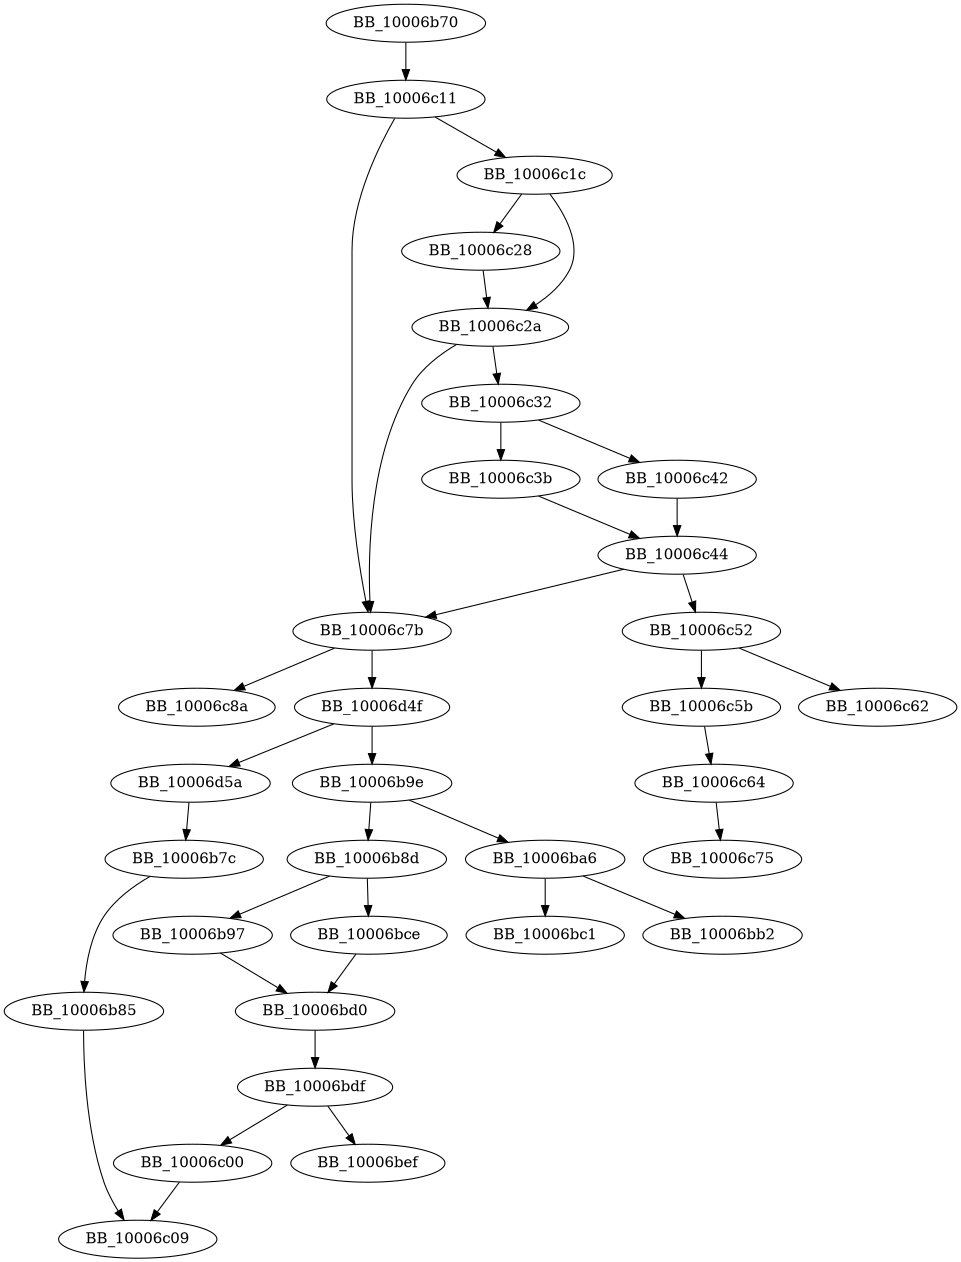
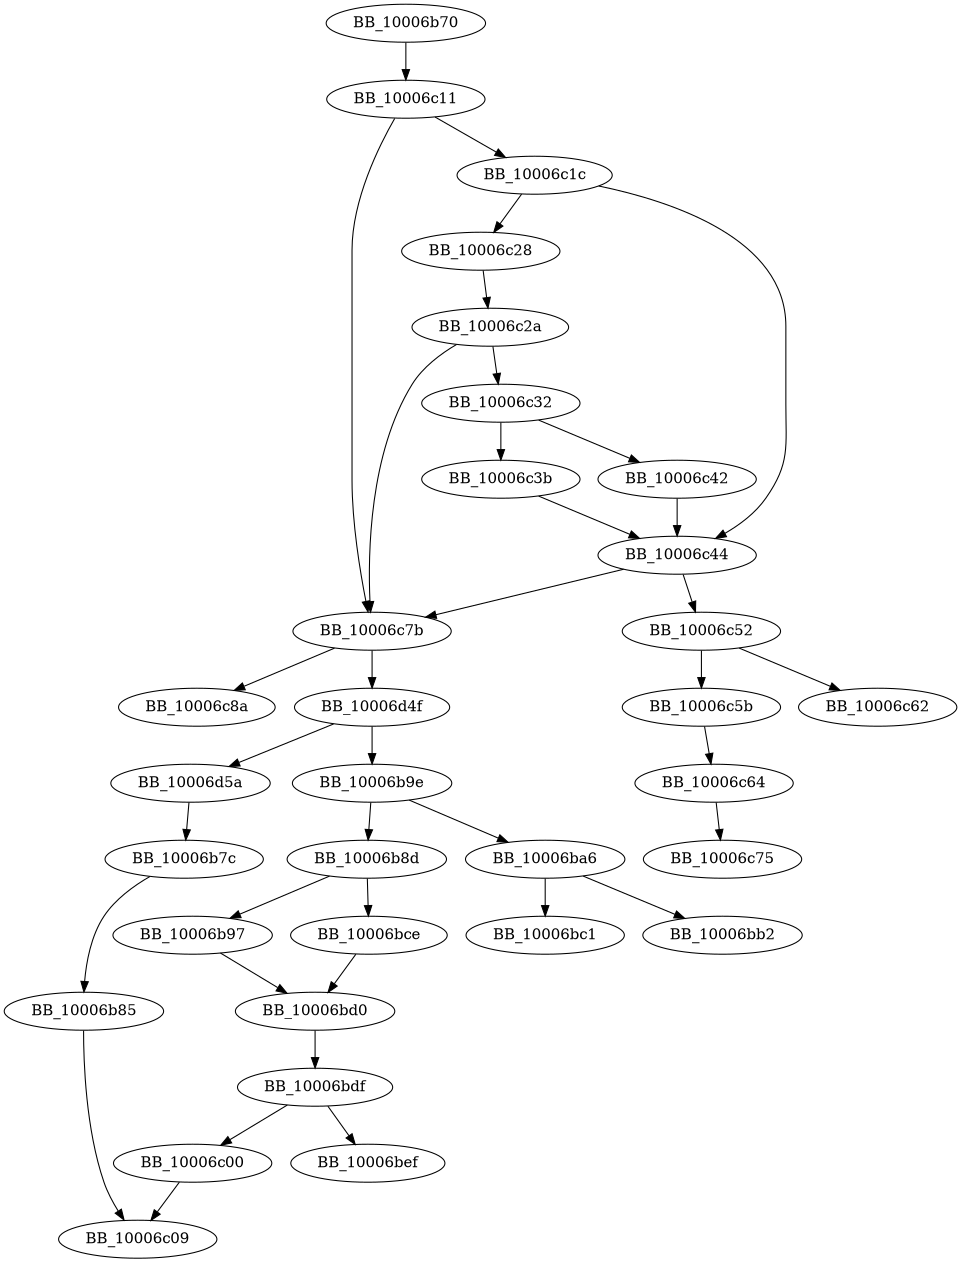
edge "BB_10006c1c" -> "BB_10006c2a": now "BB_10006c1c" -> "BB_10006c44"
